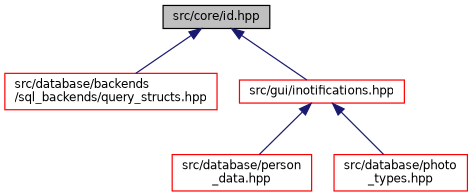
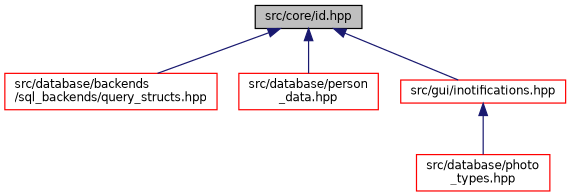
edge "src/database/person _data.hpp" -> "src/gui/inotifications.hpp": now "src/database/person _data.hpp" -> "src/core/id.hpp"
